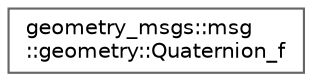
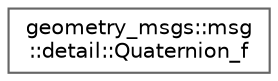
node "geometry_msgs::msg ::geometry::Quaternion_f": label "geometry_msgs::msg ::geometry::Quaternion_f" -> "geometry_msgs::msg ::detail::Quaternion_f"
